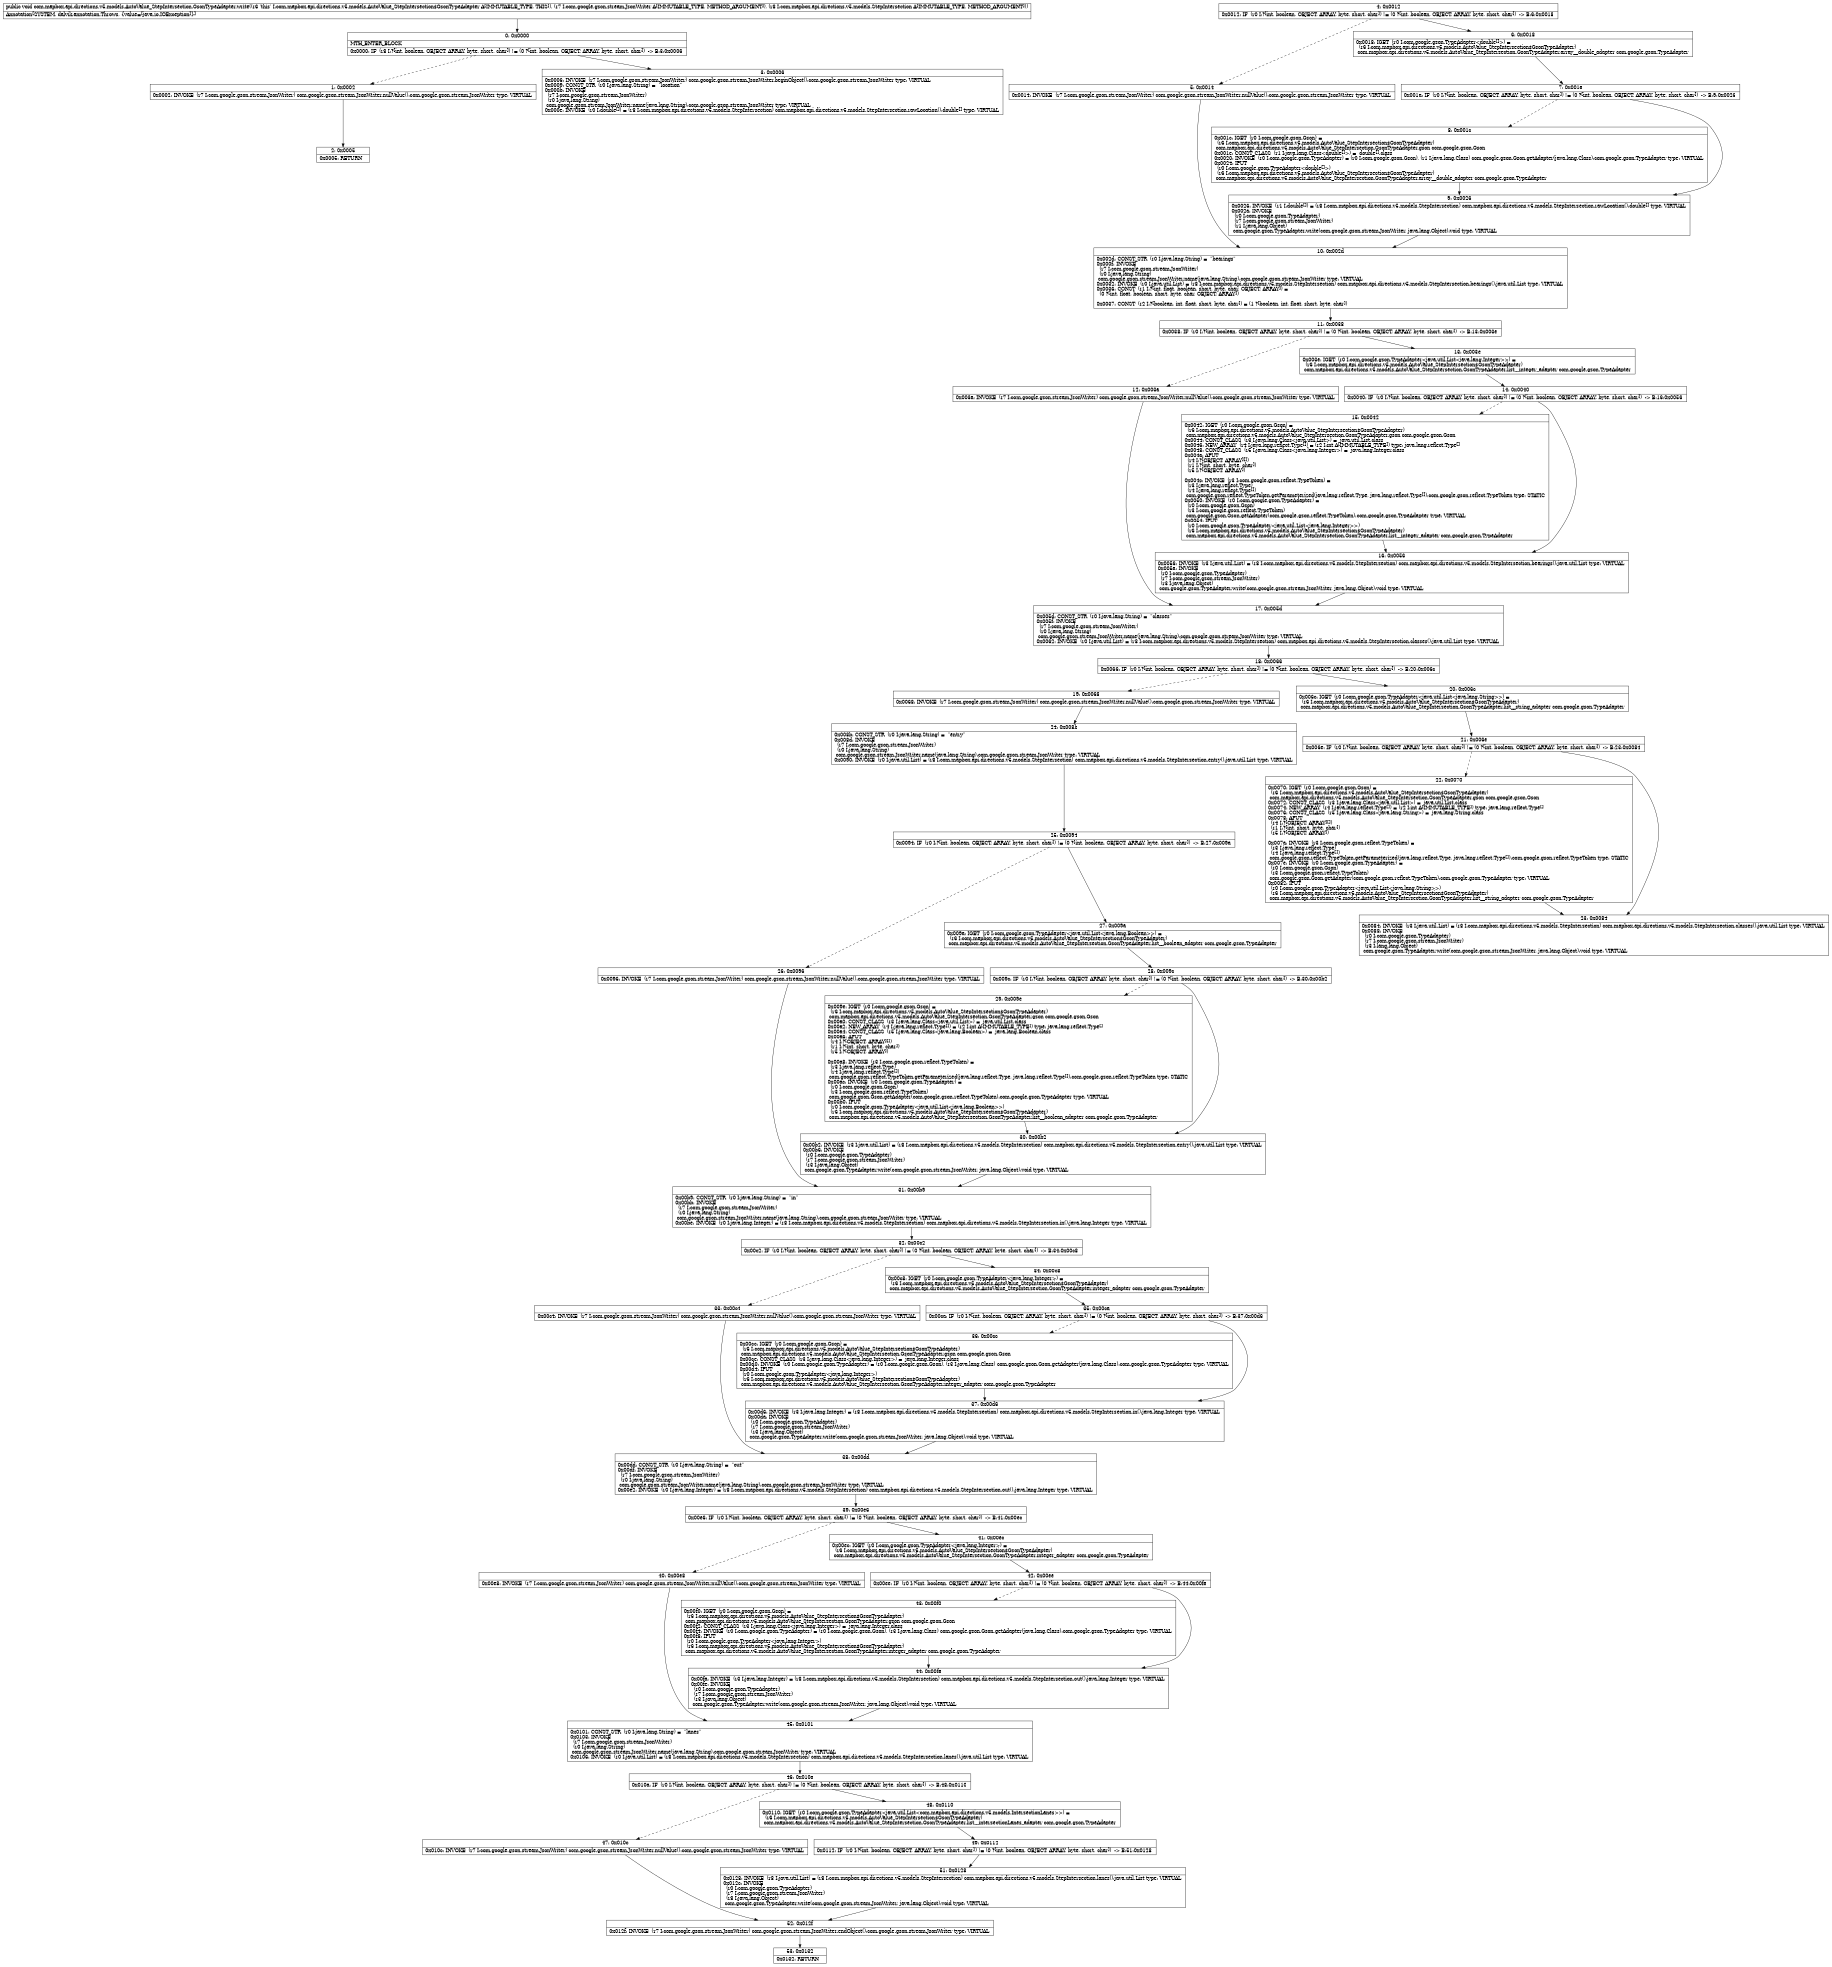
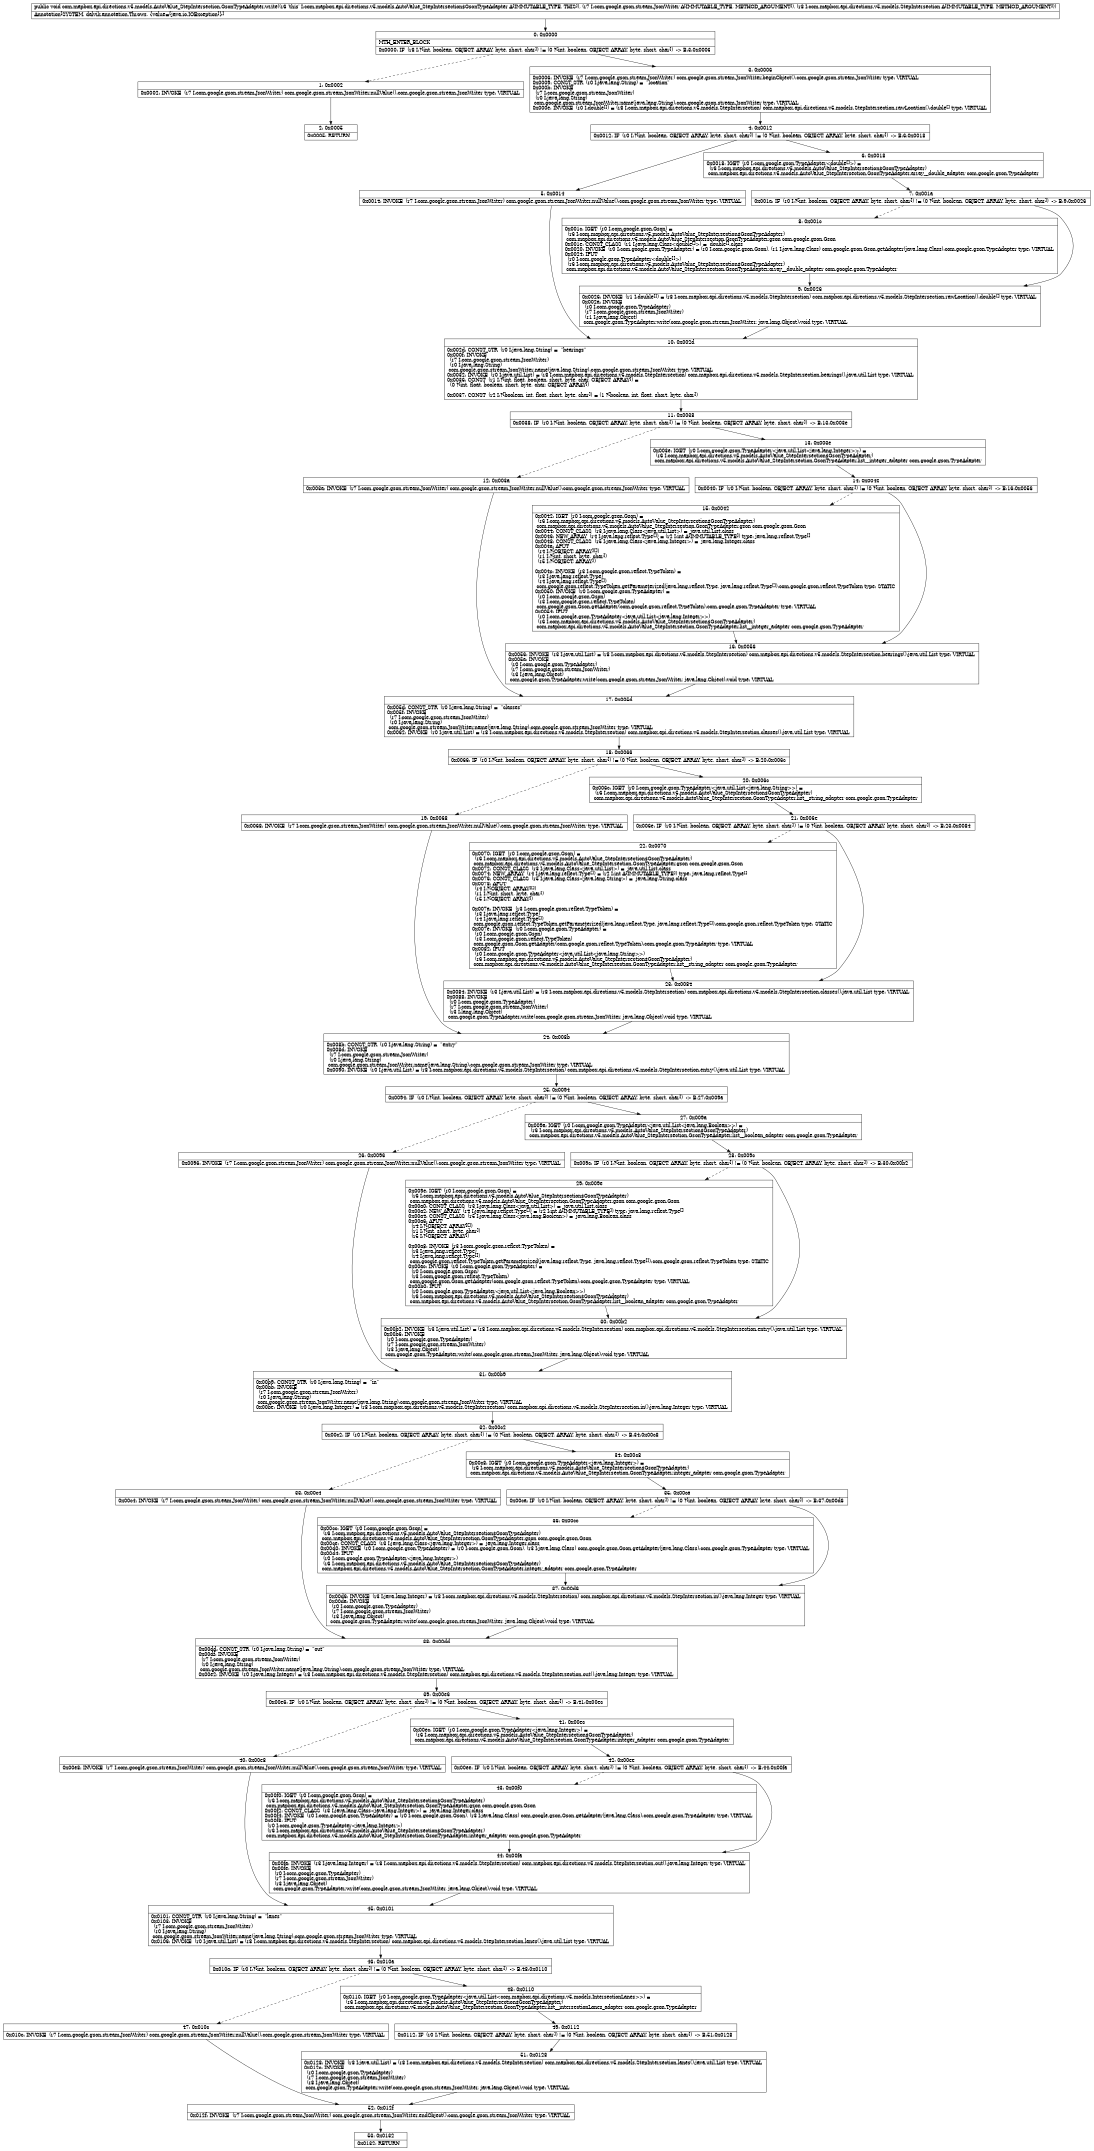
edge "4: 0x0012" -> "5: 0x0014": style dashed -> solid
edge "3: 0x0006" -> "4: 0x0012": added
edge "23: 0x0084" -> "24: 0x008b": added
